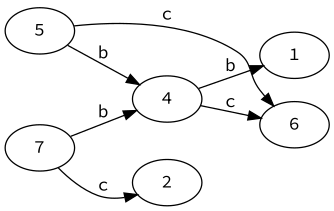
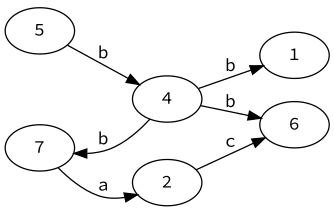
edge "5" -> "6": now "2" -> "6"
edge "4" -> "6": label "c" -> "b"
edge "7" -> "4": reversed
edge "7" -> "2": label "c" -> "a"
